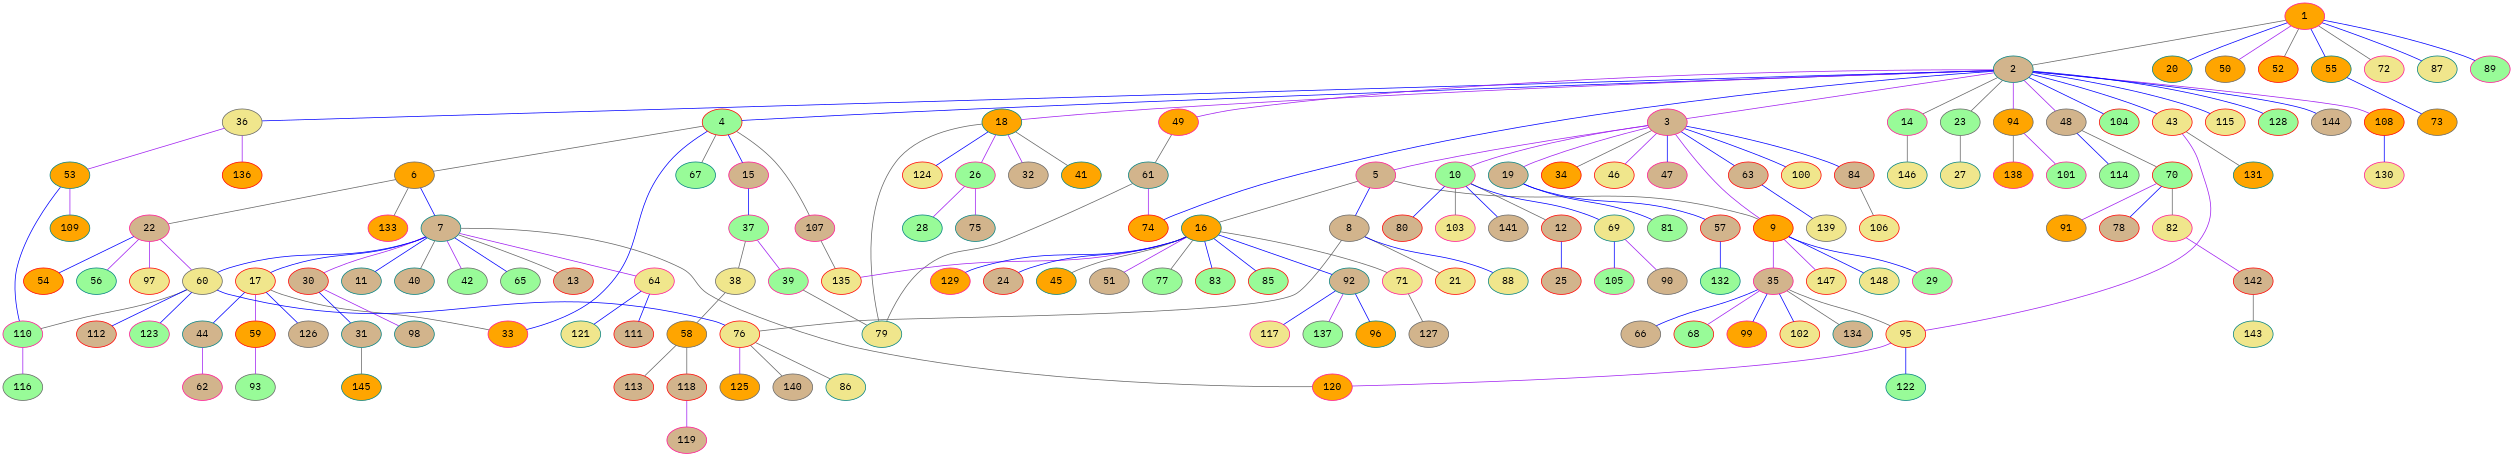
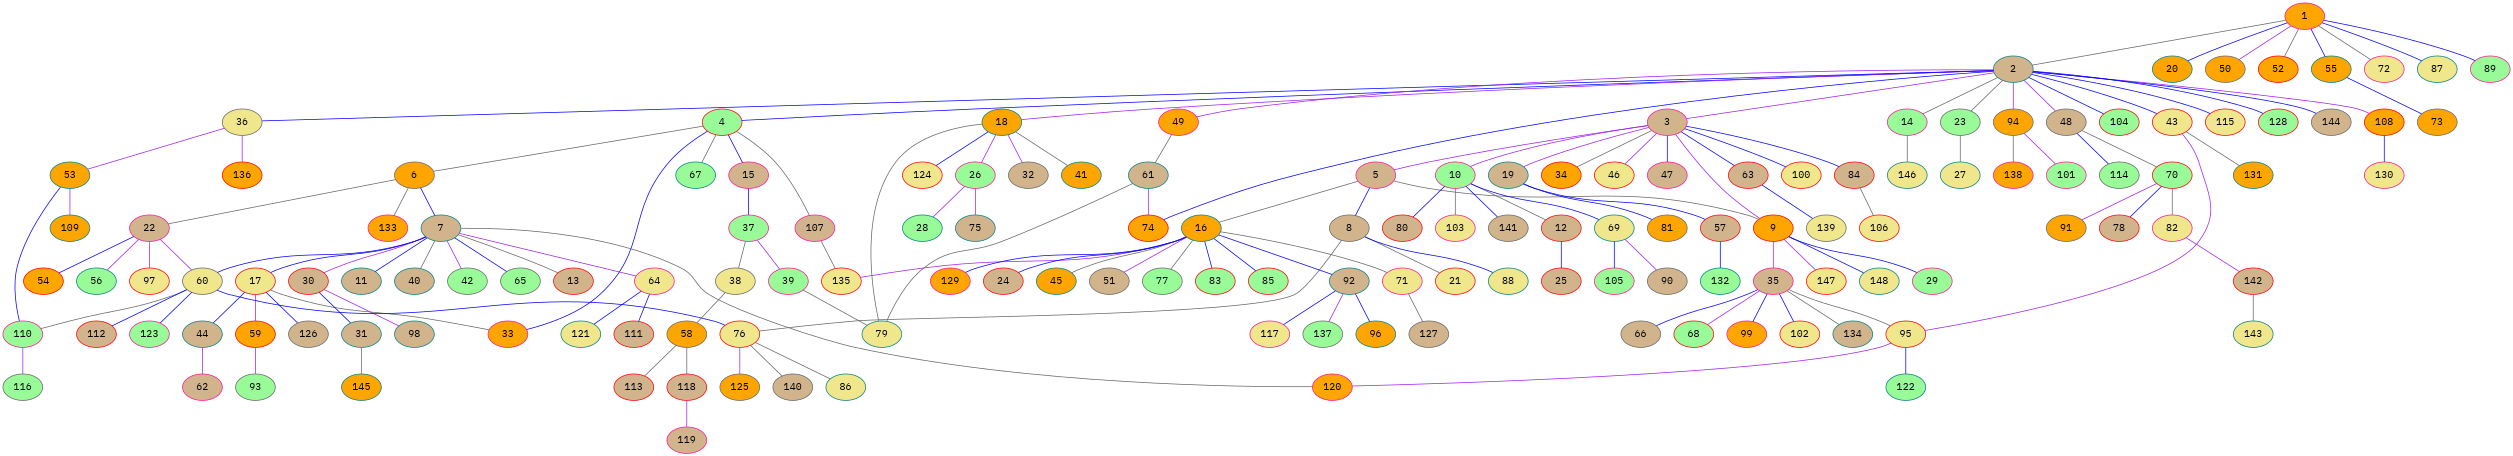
node "81": fillcolor palegreen -> orange
